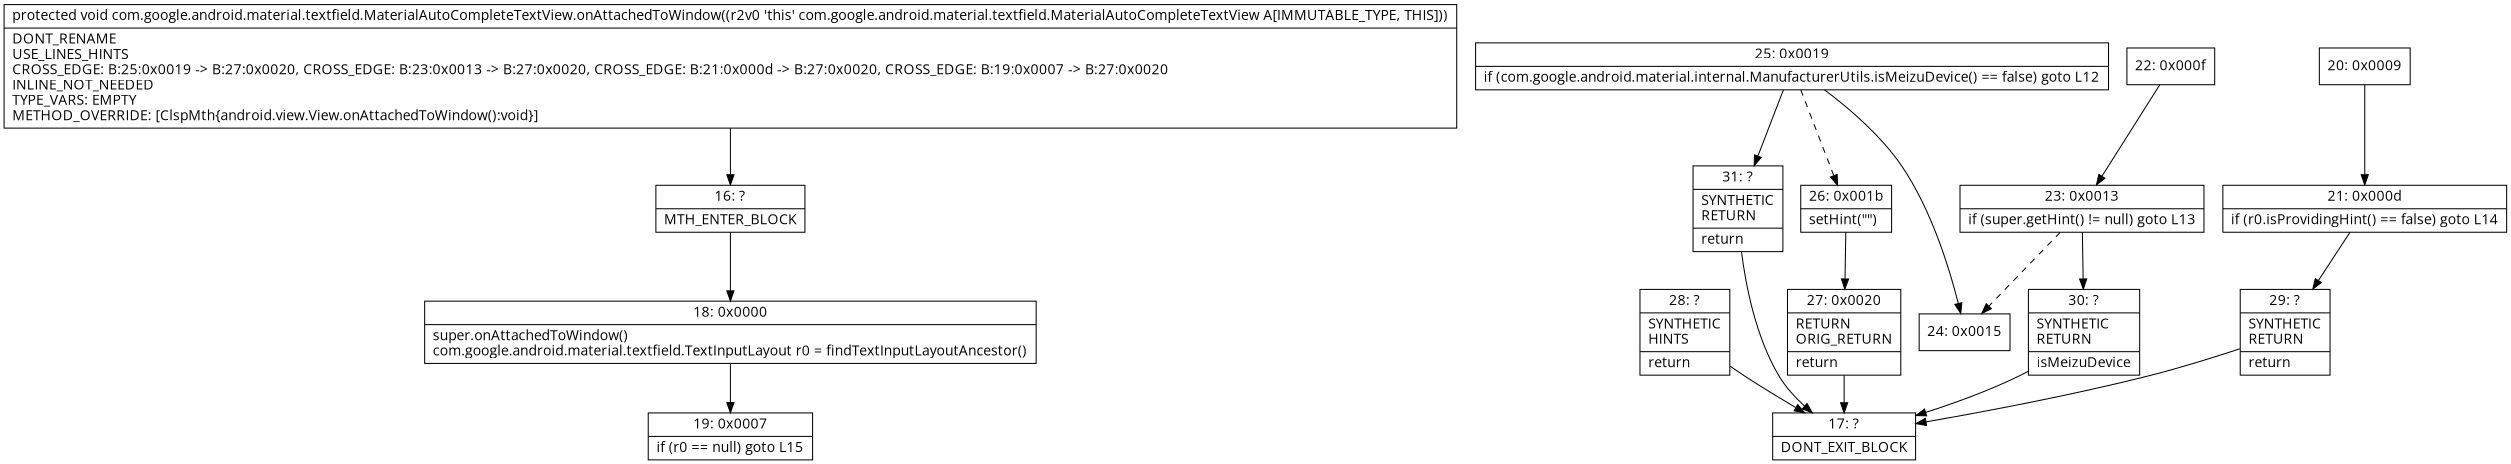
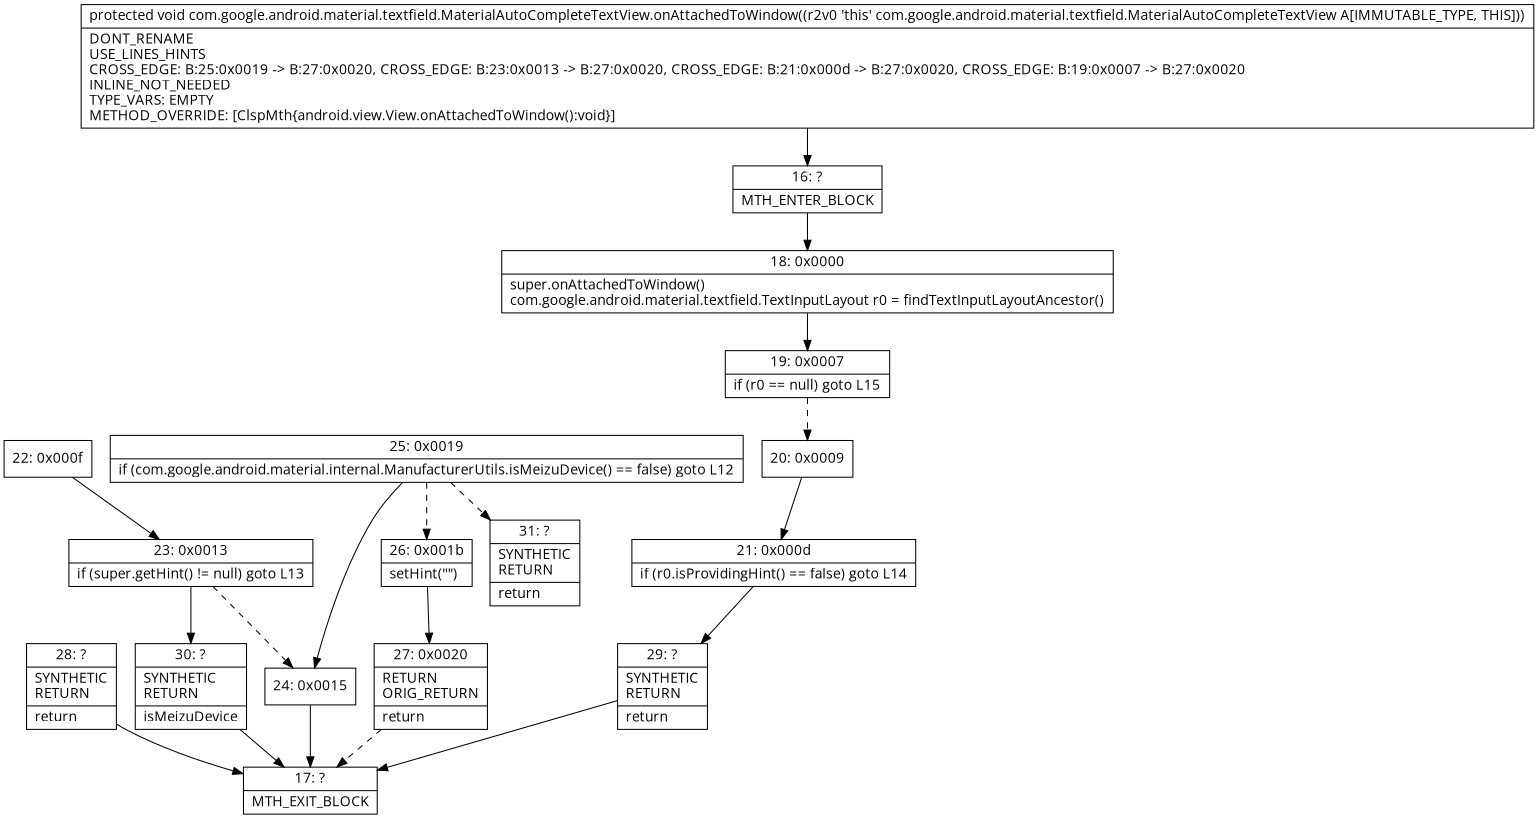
edge "25: 0x0019" -> "31: ?": style solid -> dashed
edge "31: ?" -> "17: ?": now "24: 0x0015" -> "17: ?"
node "28: ?": text "HINTS" -> "RETURN"
edge "27: 0x0020" -> "17: ?": style solid -> dashed
edge "19: 0x0007" -> "20: 0x0009": added
node "17: ?": text "DONT_EXIT_BLOCK" -> "MTH_EXIT_BLOCK"
